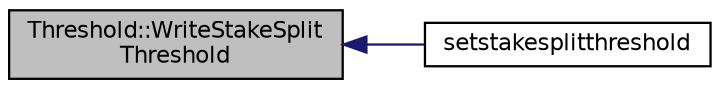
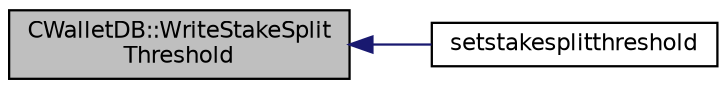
node "Threshold::WriteStakeSplit Threshold": label "Threshold::WriteStakeSplit Threshold" -> "CWalletDB::WriteStakeSplit Threshold"
